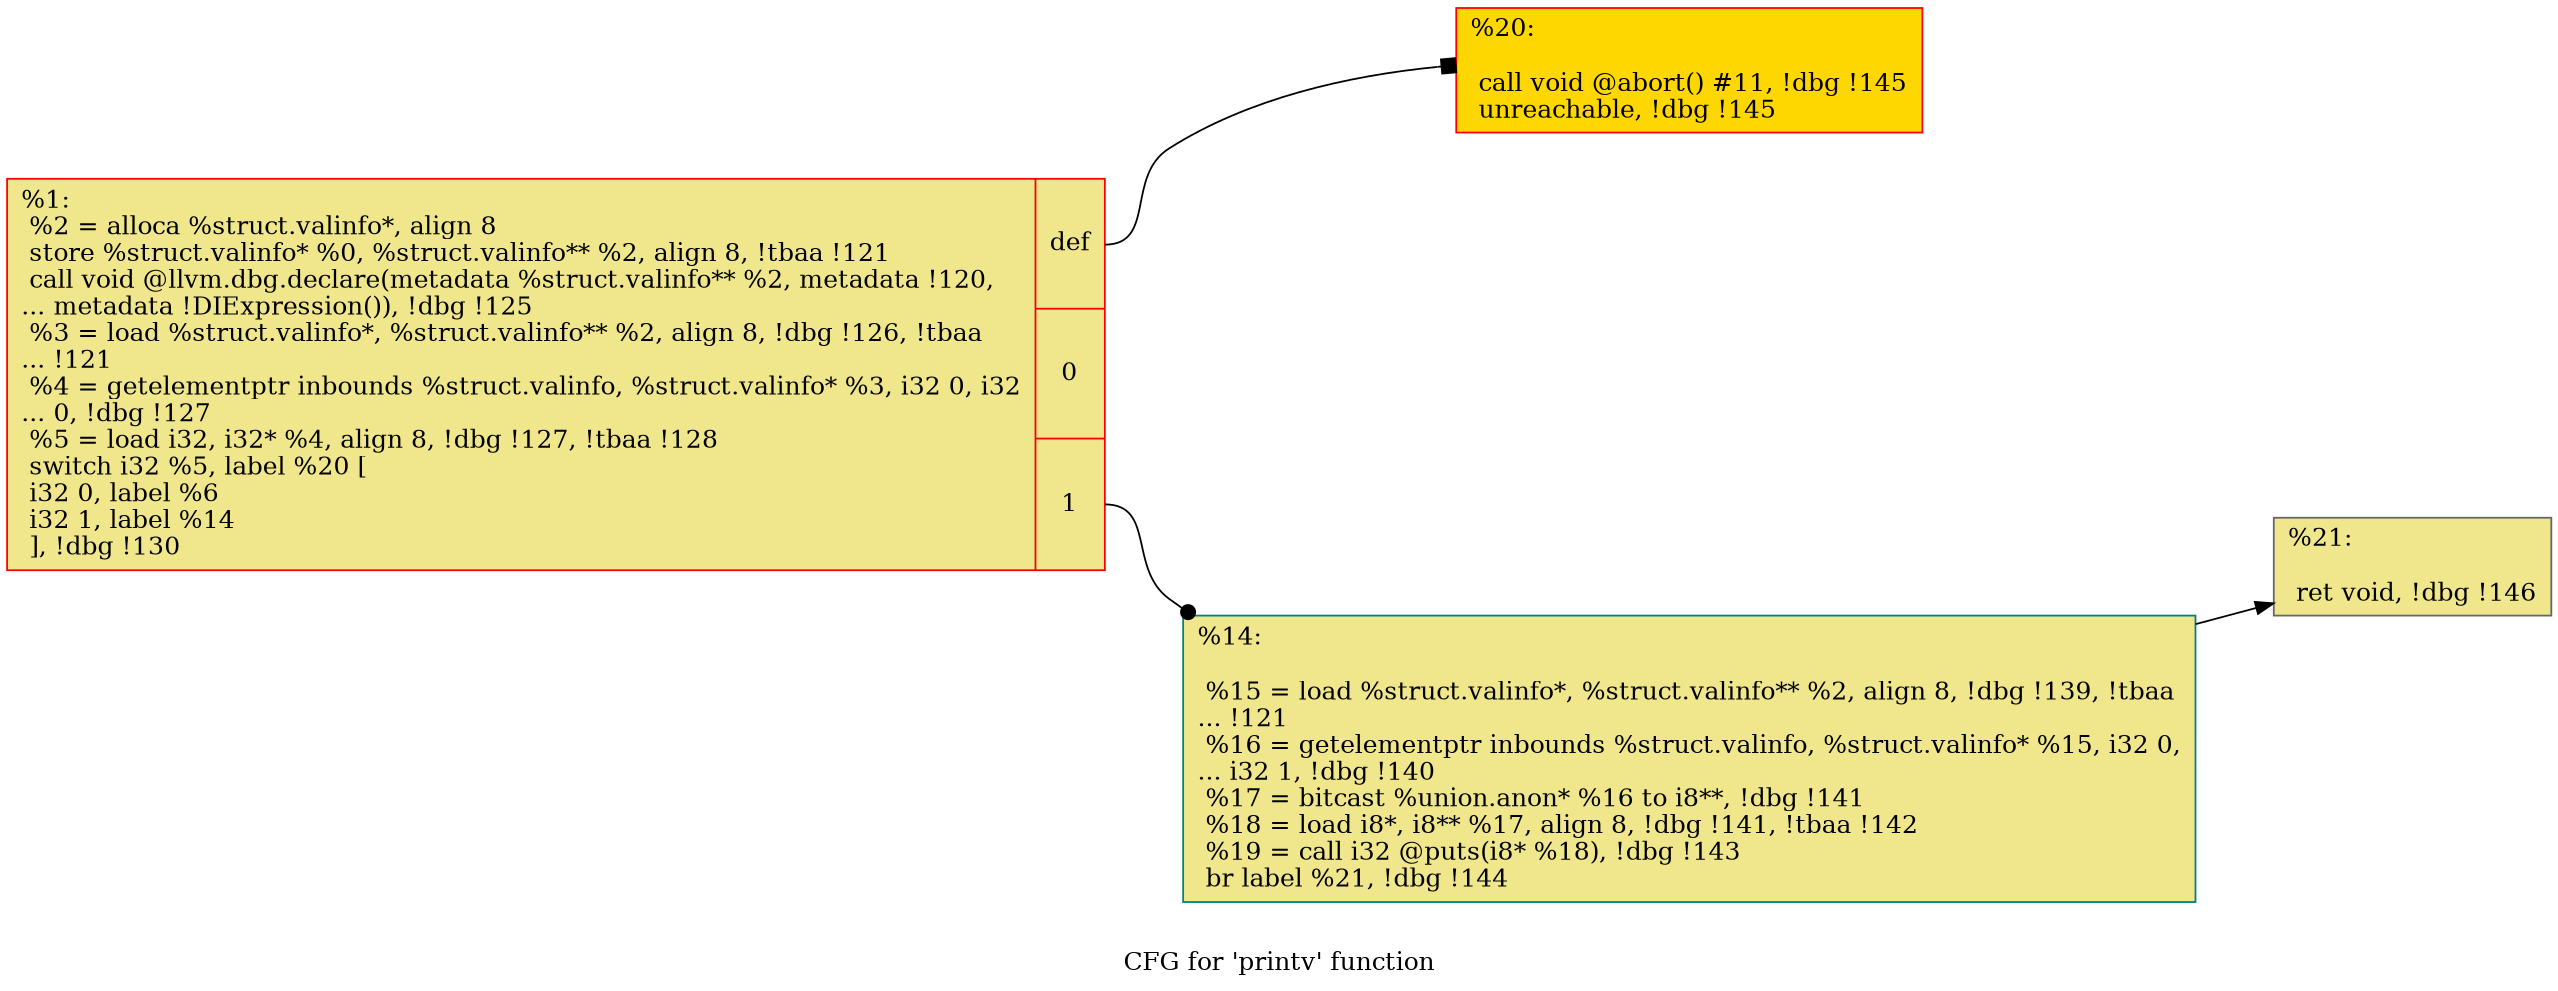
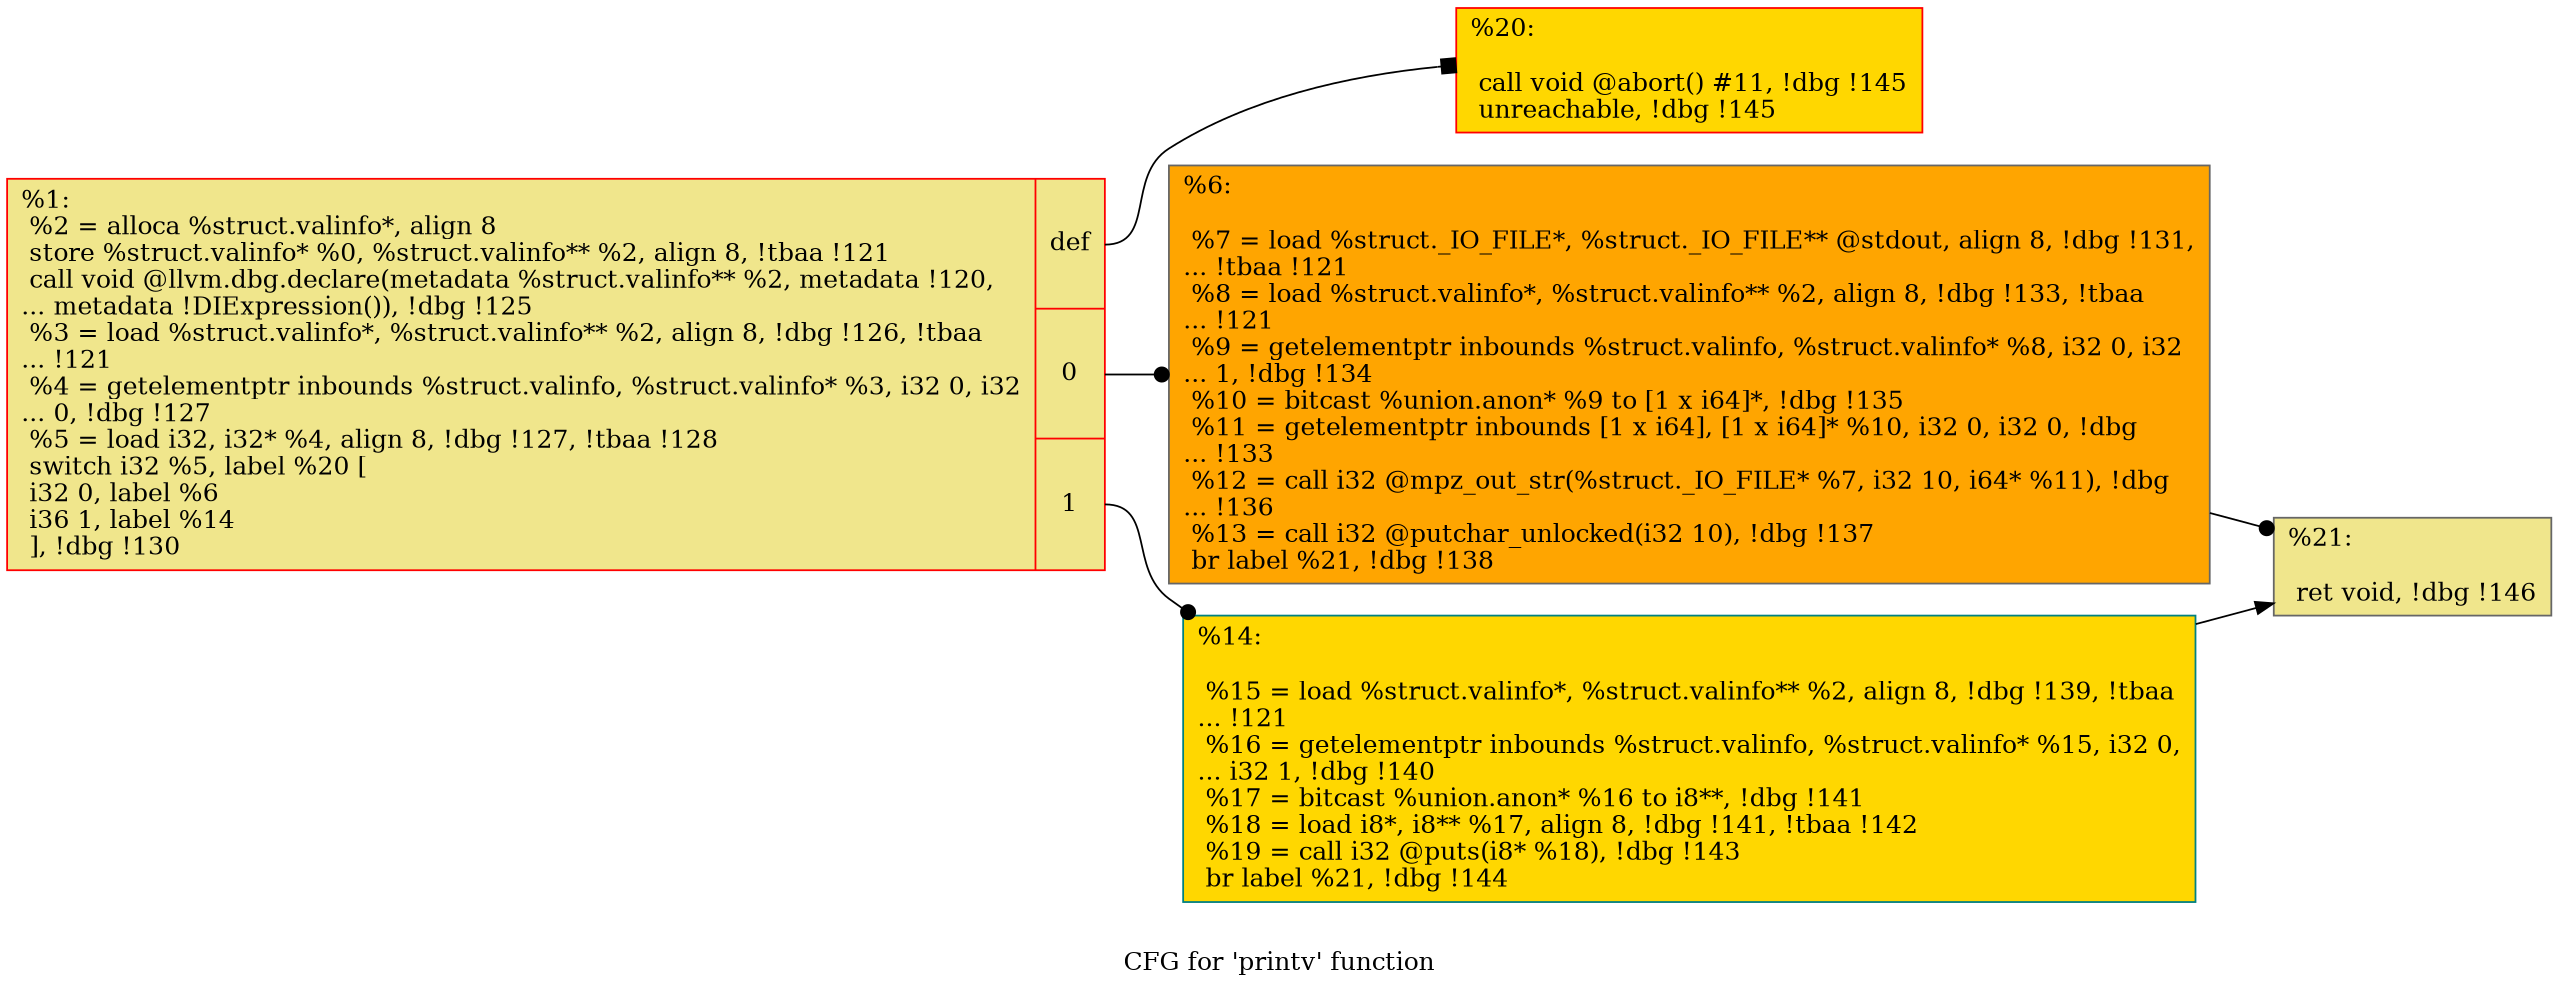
node "%6:": added
node "%1:": text "i32 1, label %14" -> "i36 1, label %14"
node "%14:": fillcolor khaki -> gold
